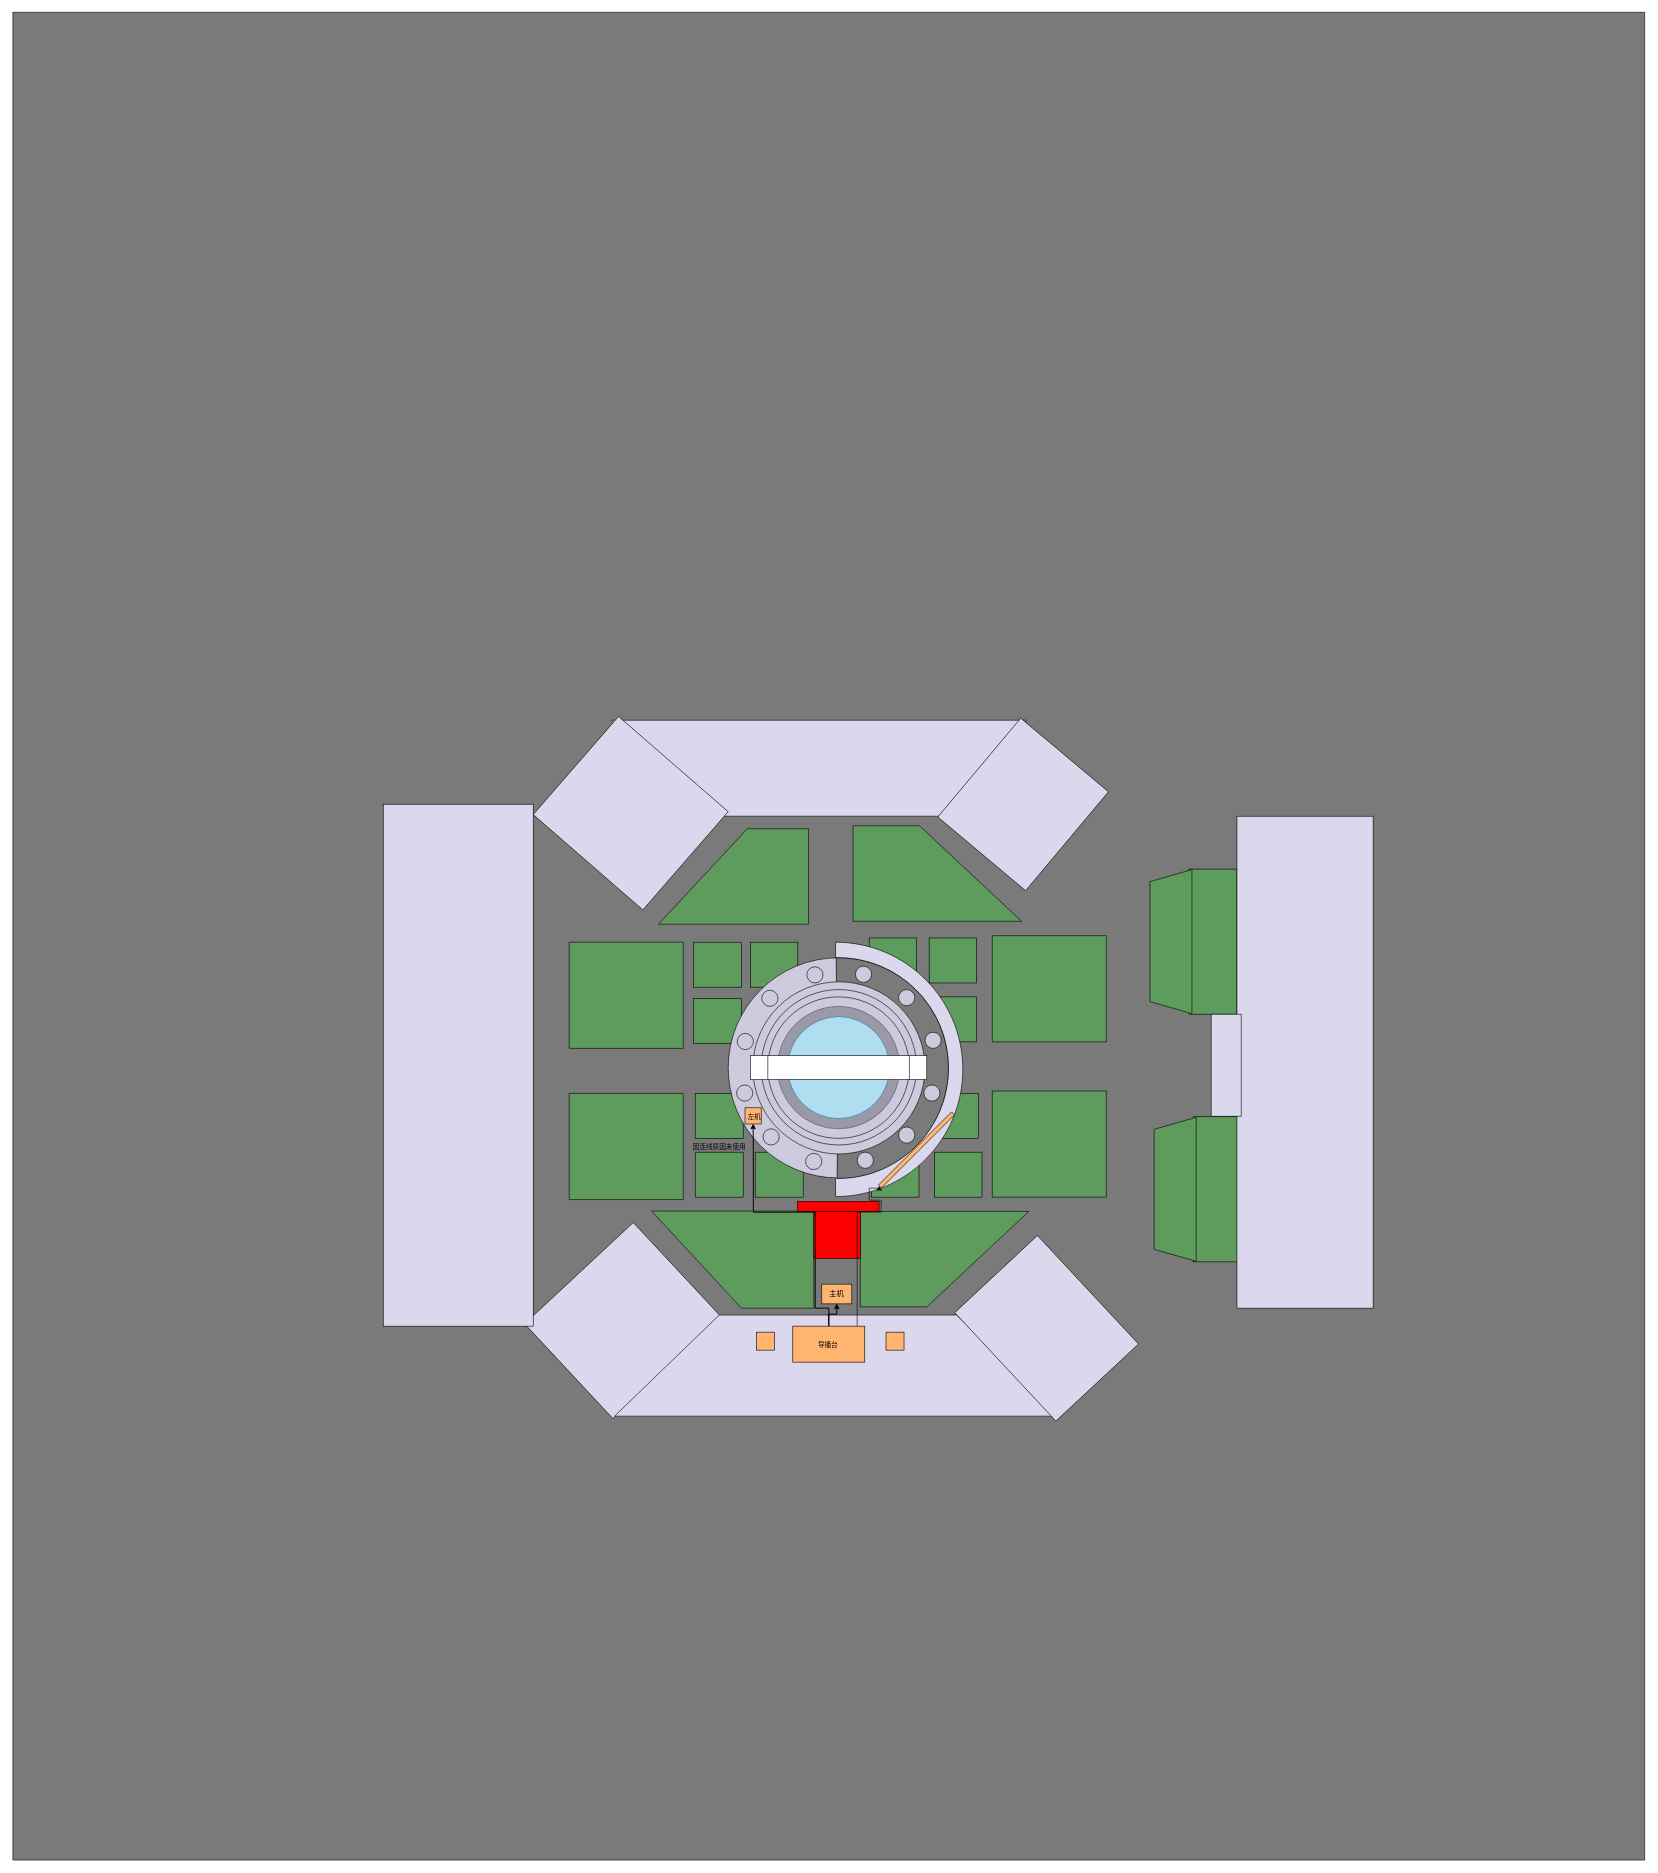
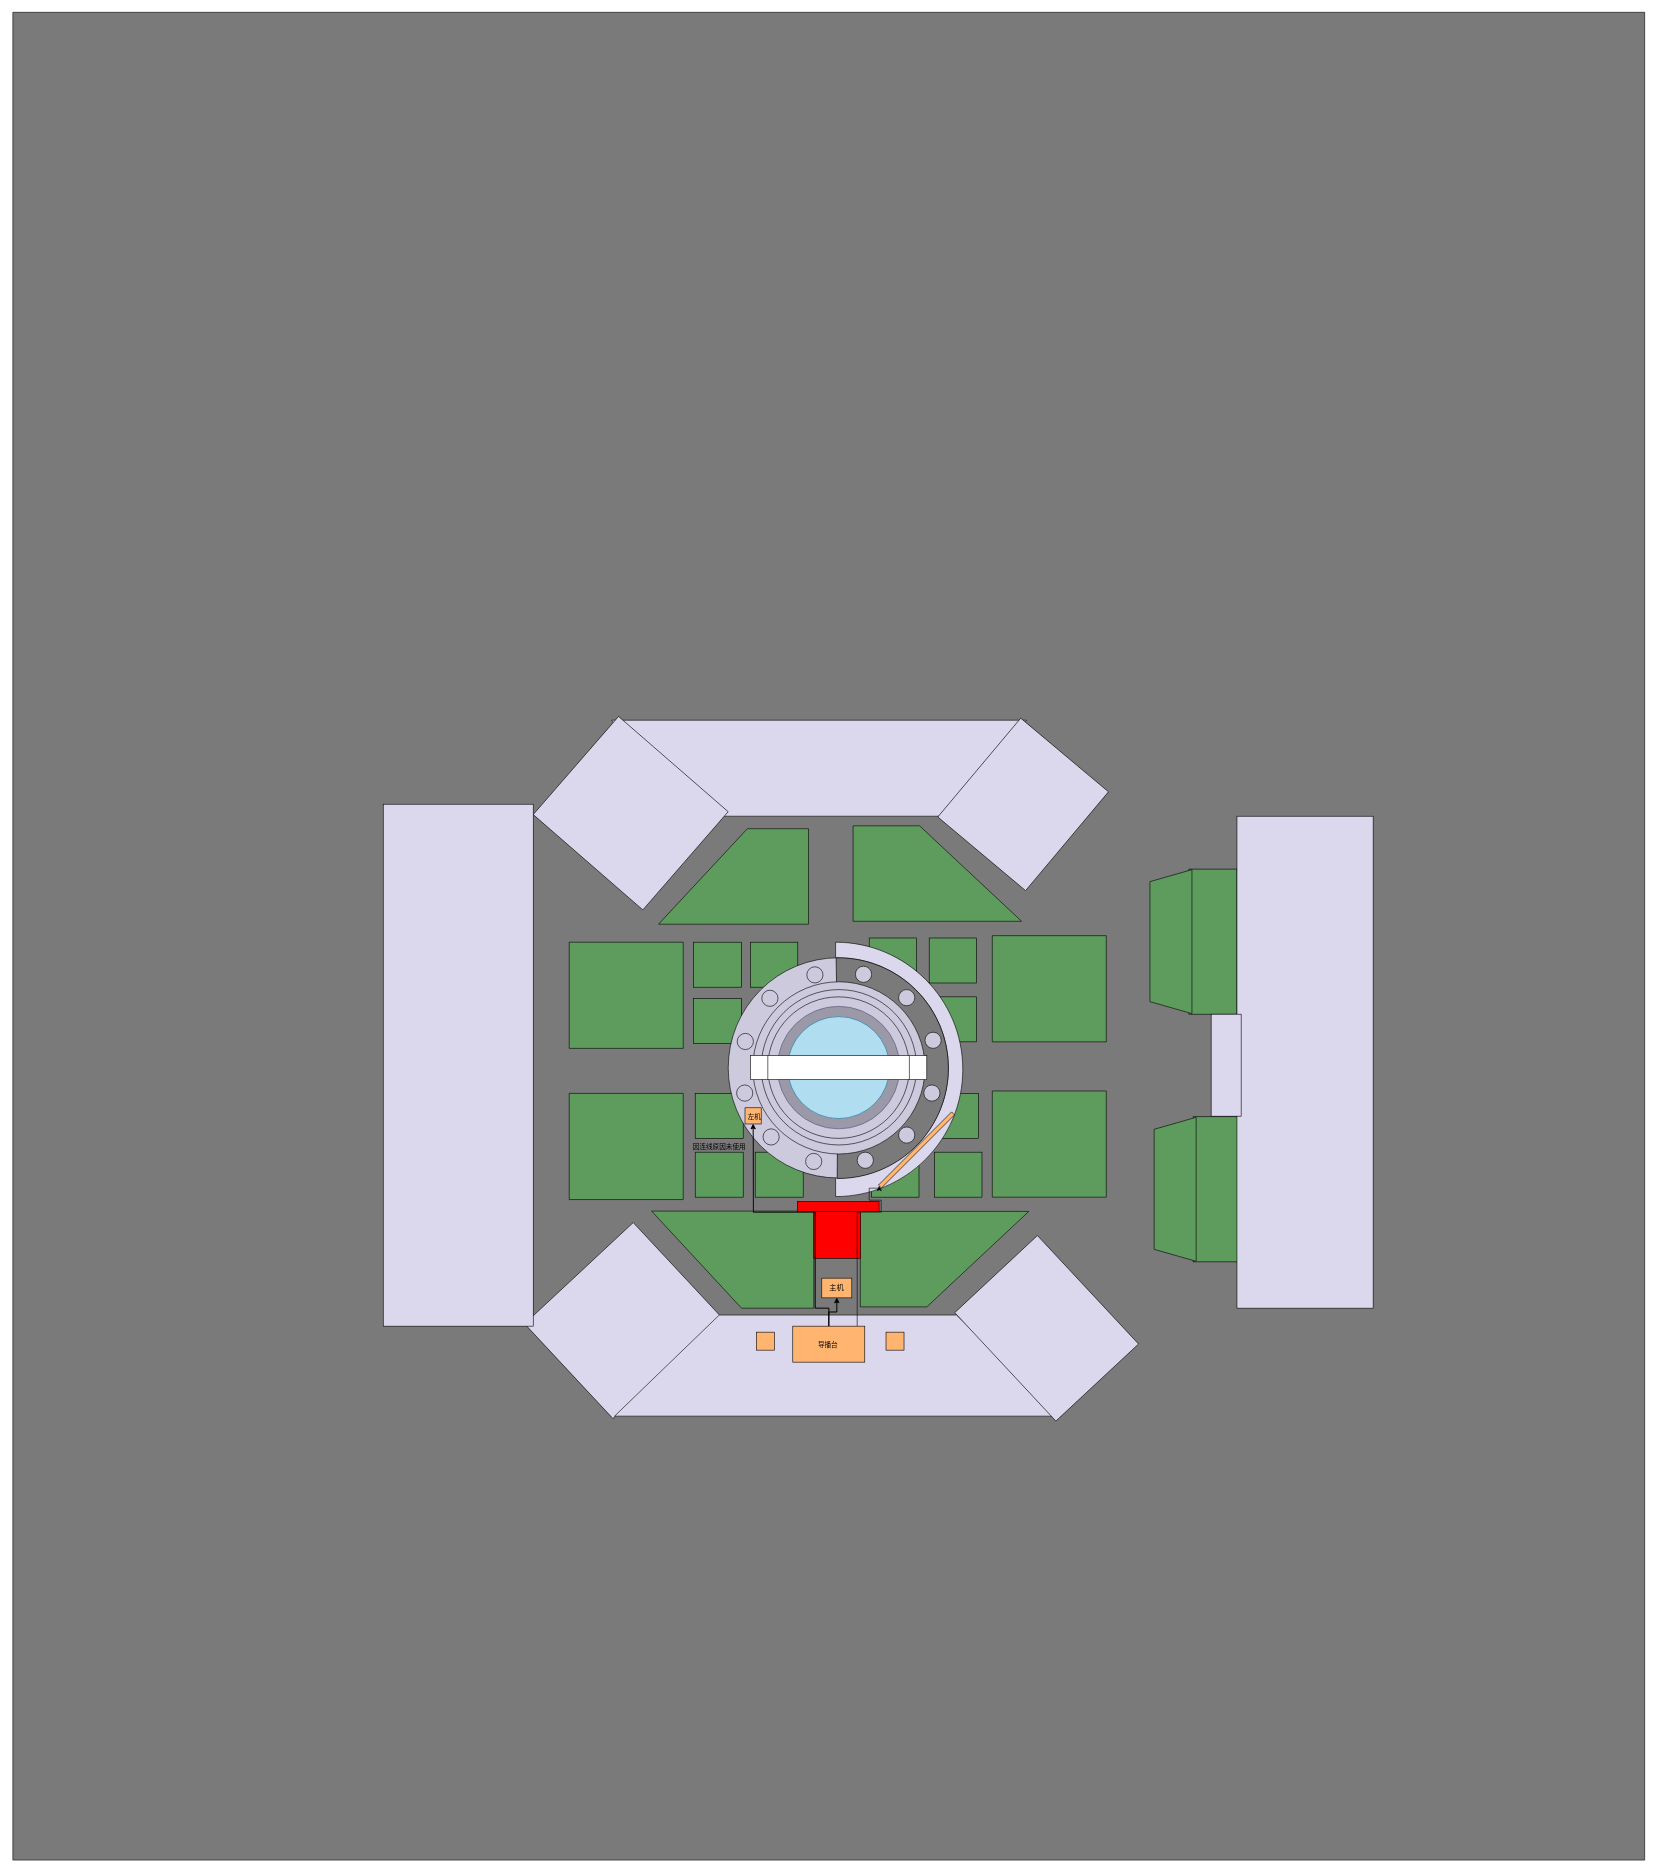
node "主机": moved (837, 1294) -> (837, 1288)
